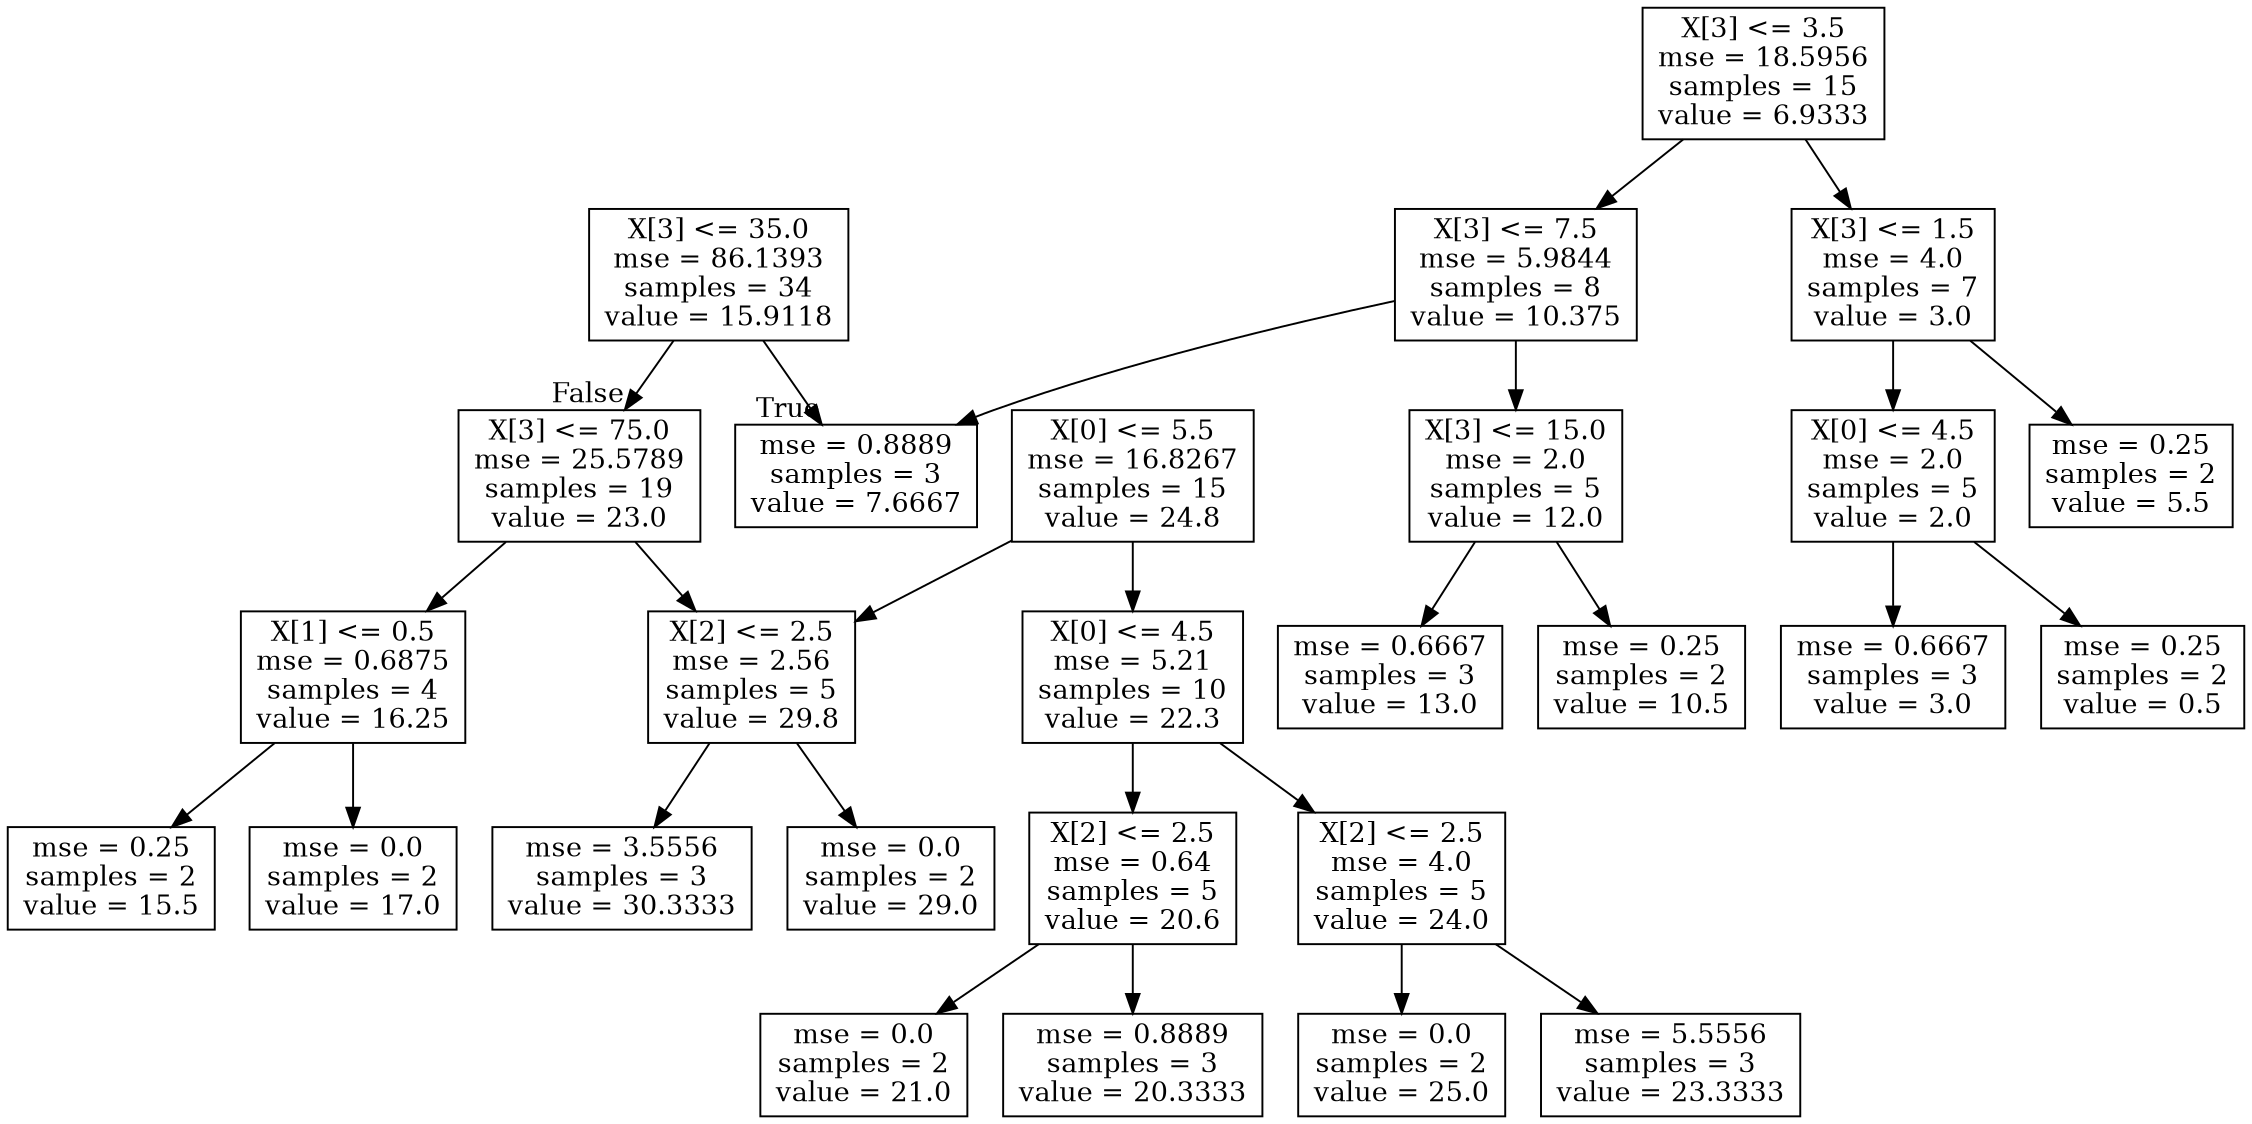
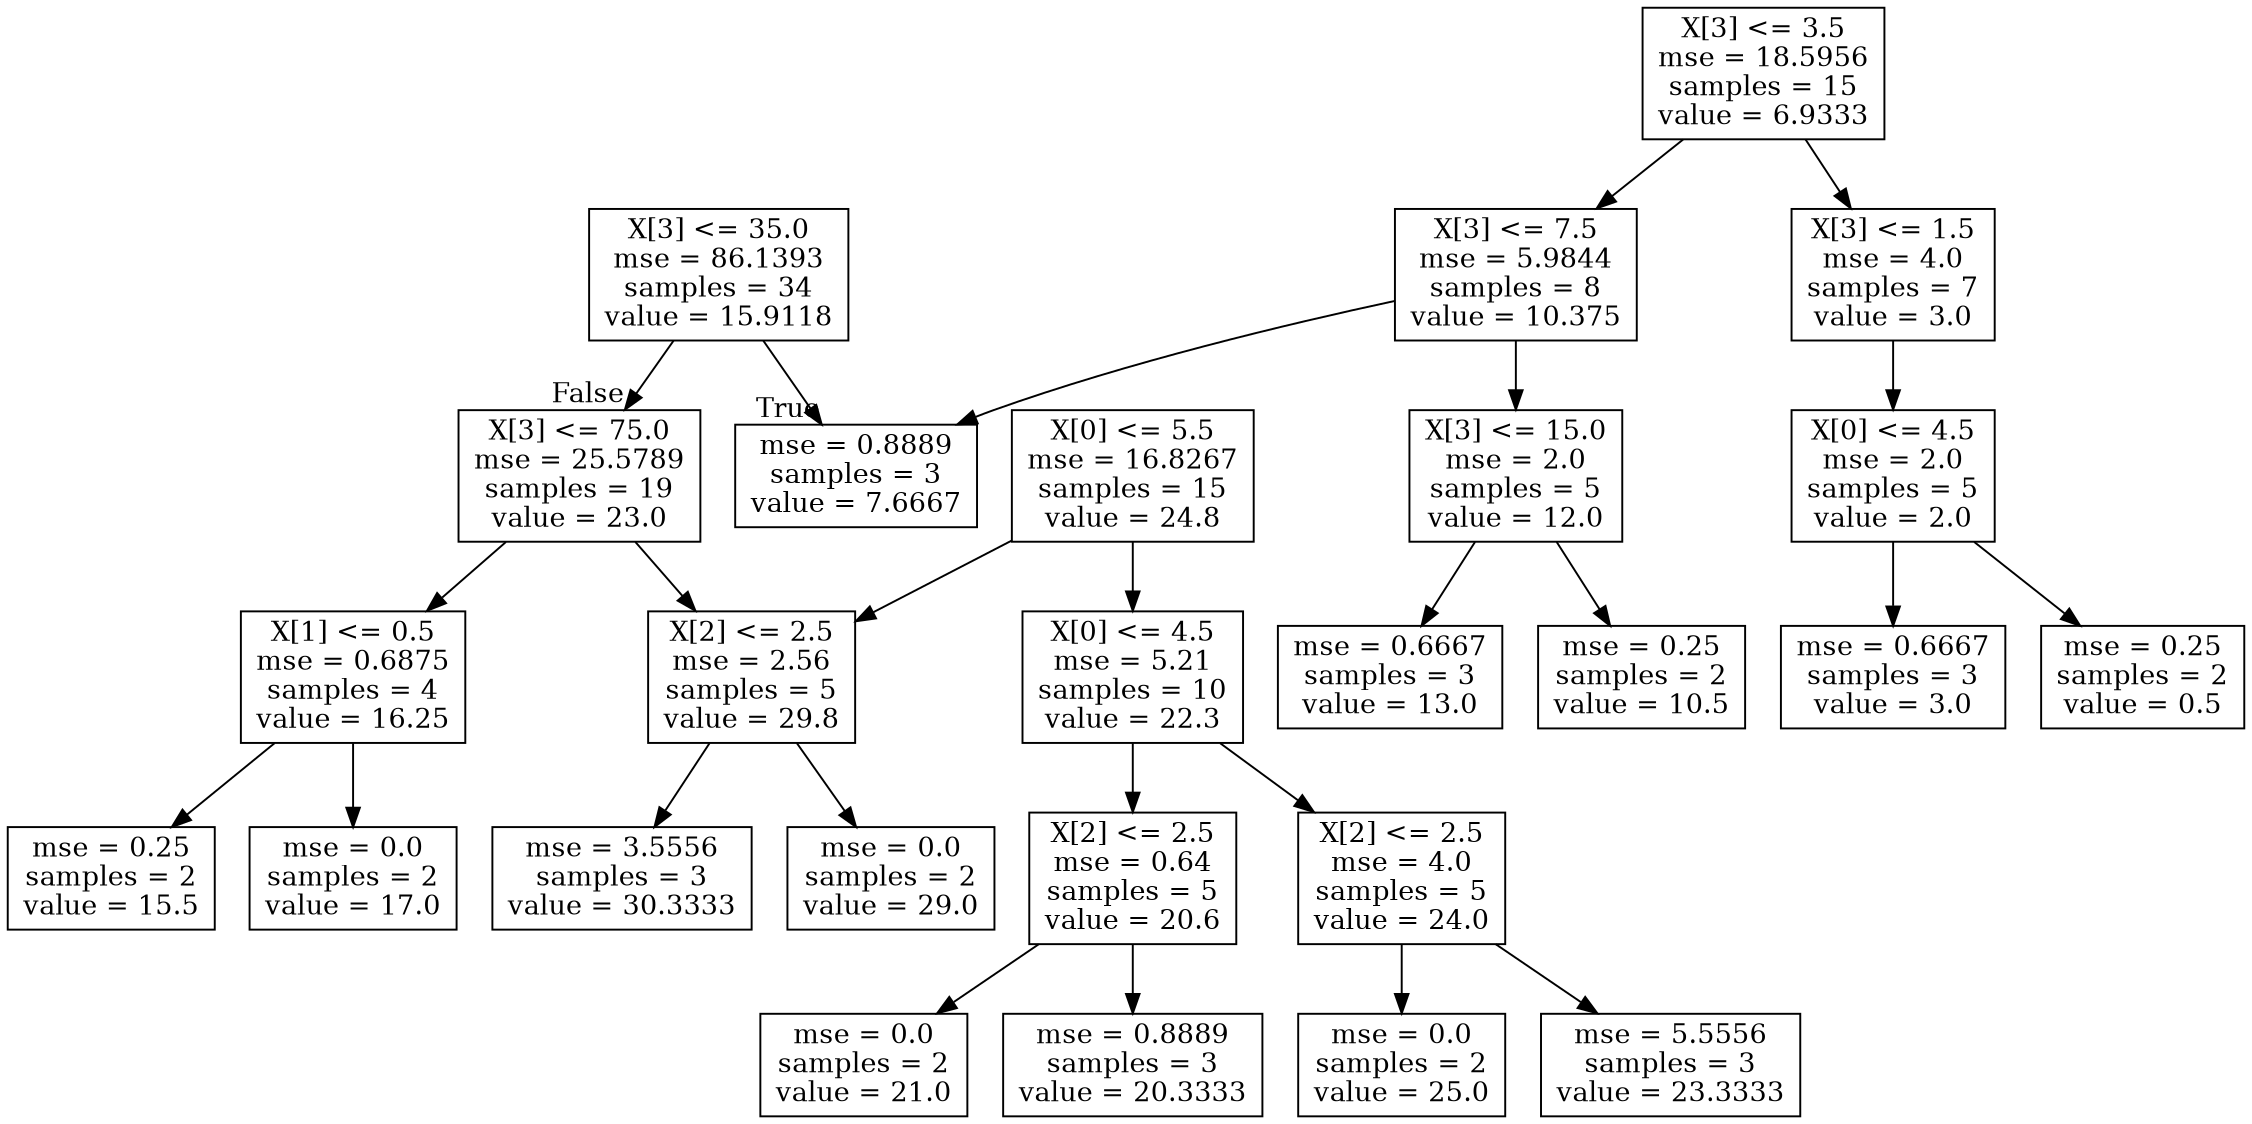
node "mse = 0.25 samples = 2 value = 5.5": removed
